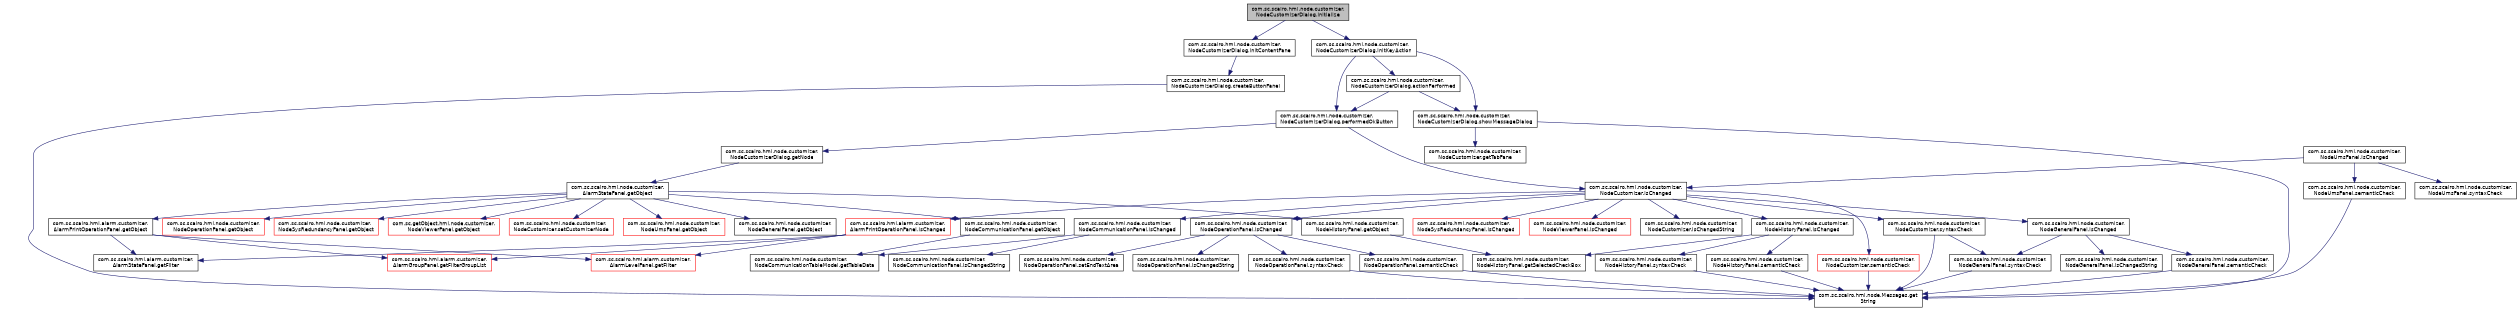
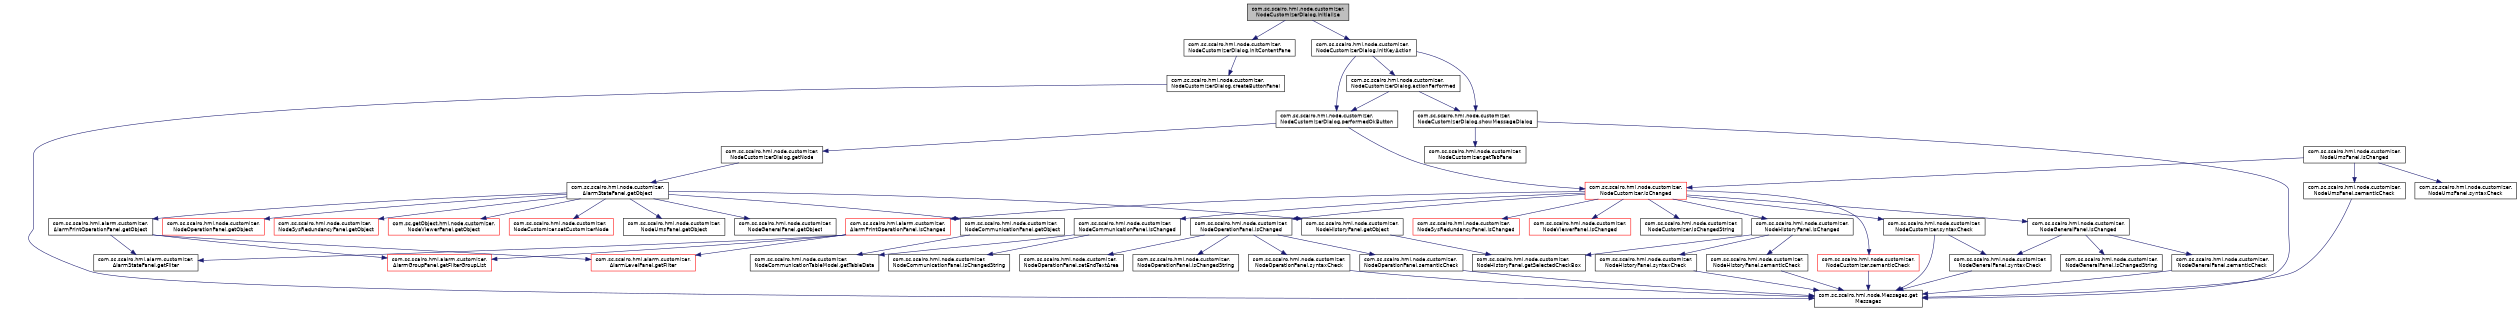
node "com.sc.scairo.hmi.node.customizer. NodeCustomizer.isChanged": color black -> red
node "com.sc.scairo.hmi.node.customizer. NodeUmsPanel.getObject": color red -> black
node "com.sc.scairo.hmi.node.Messages.get String": label "com.sc.scairo.hmi.node.Messages.get String" -> "com.sc.scairo.hmi.node.Messages.get Messages"
